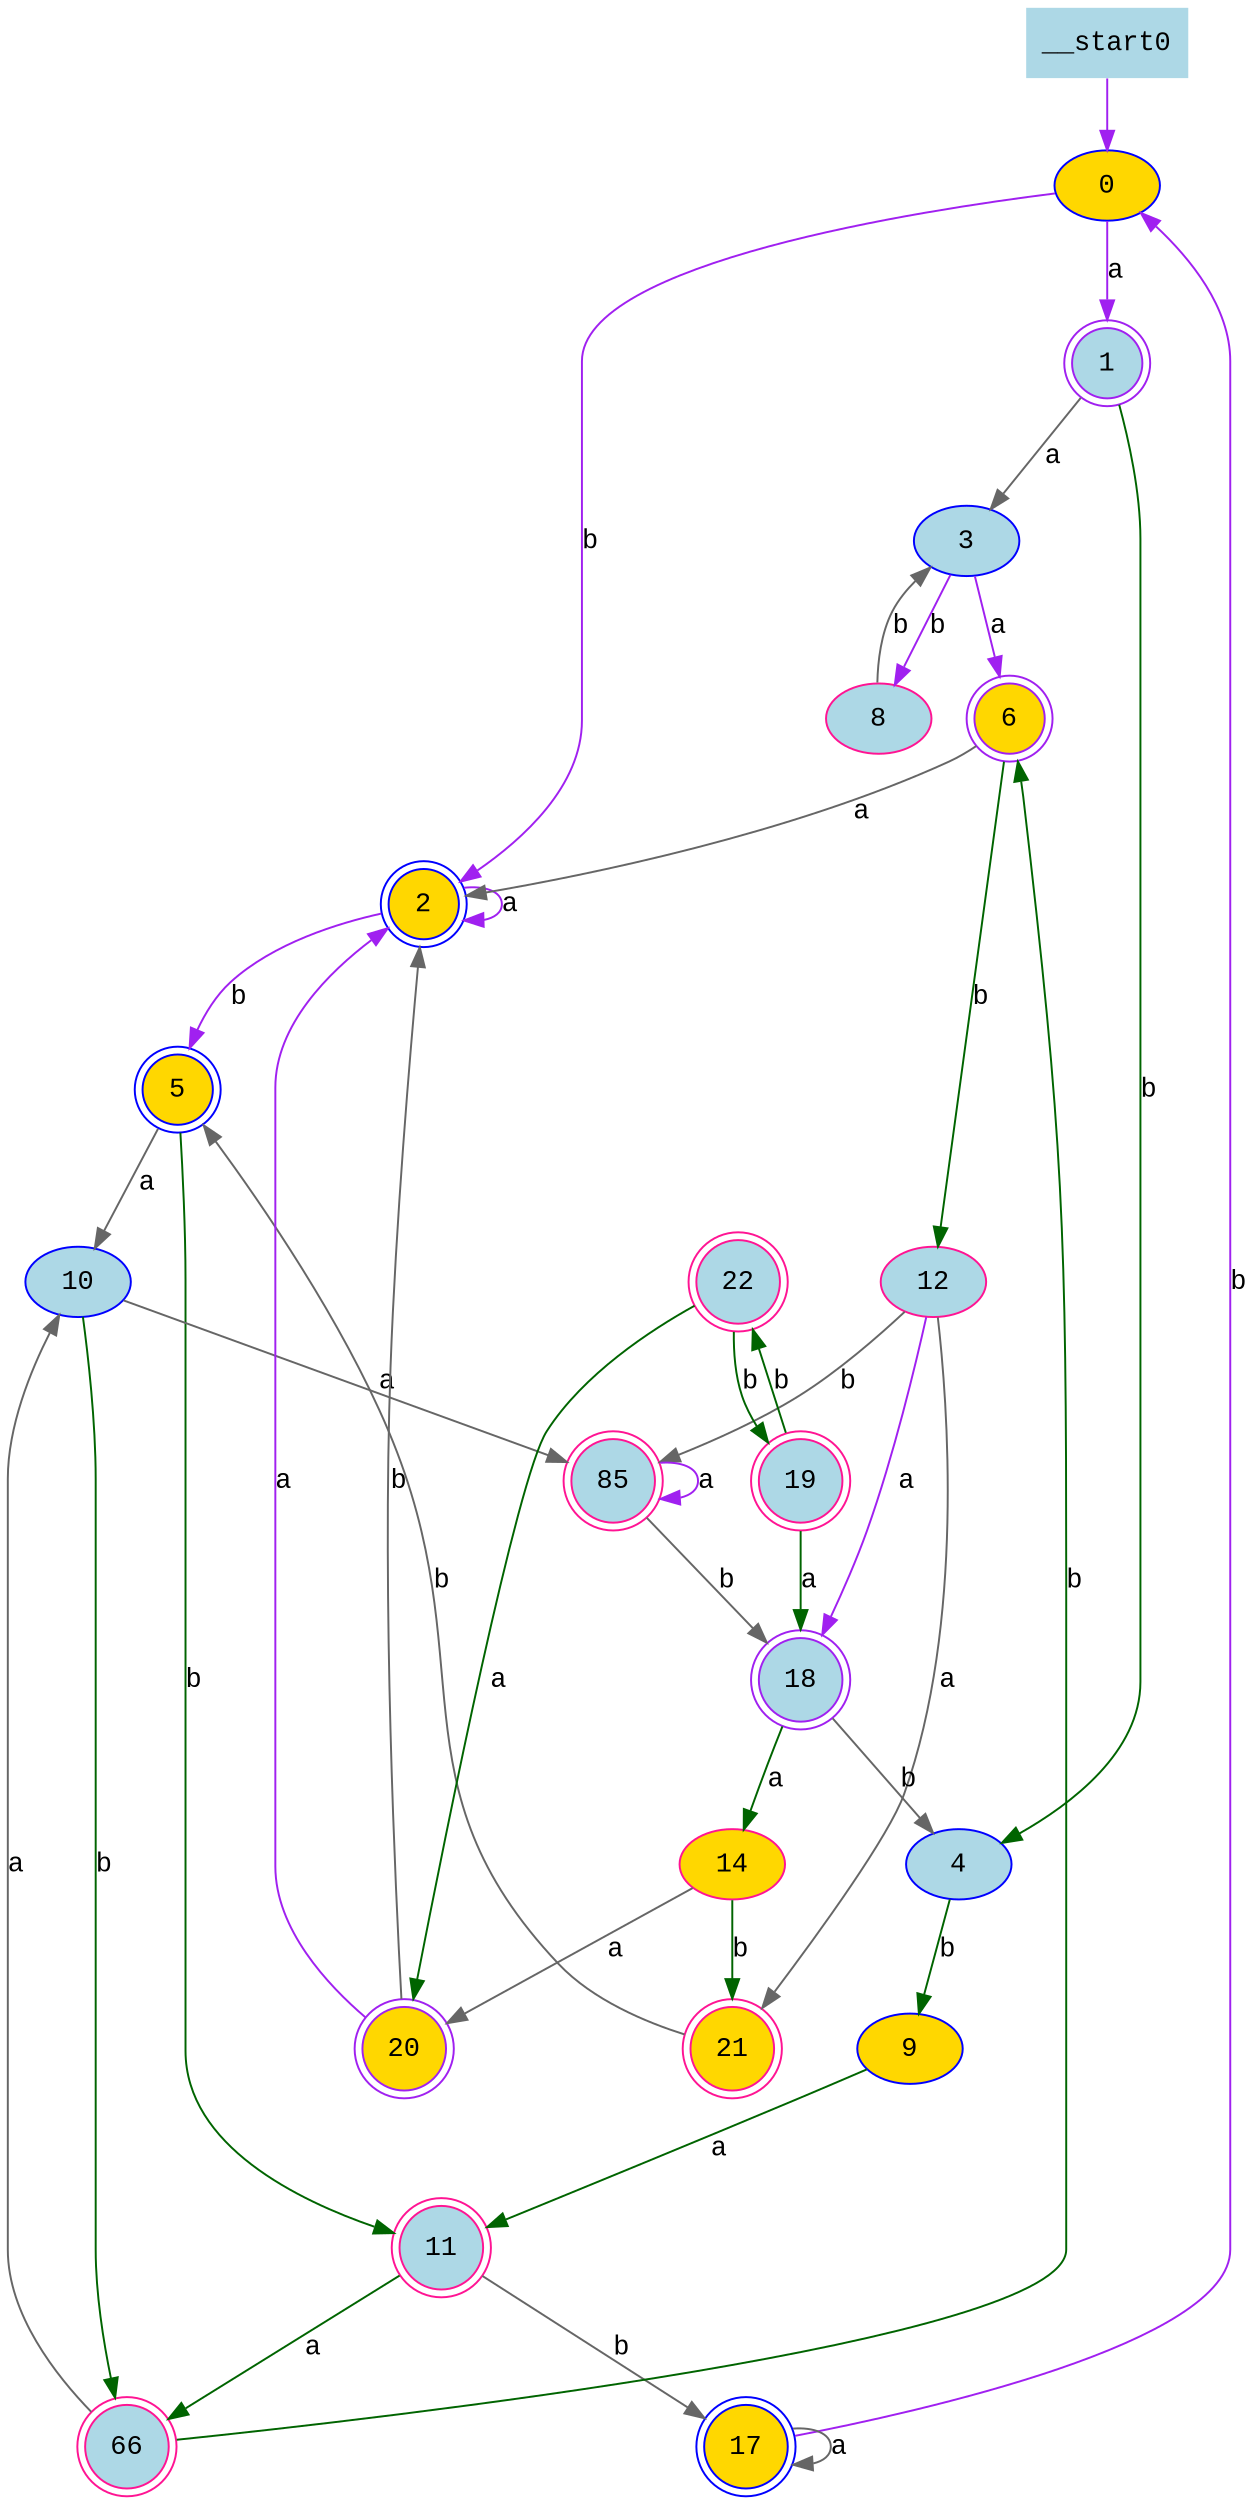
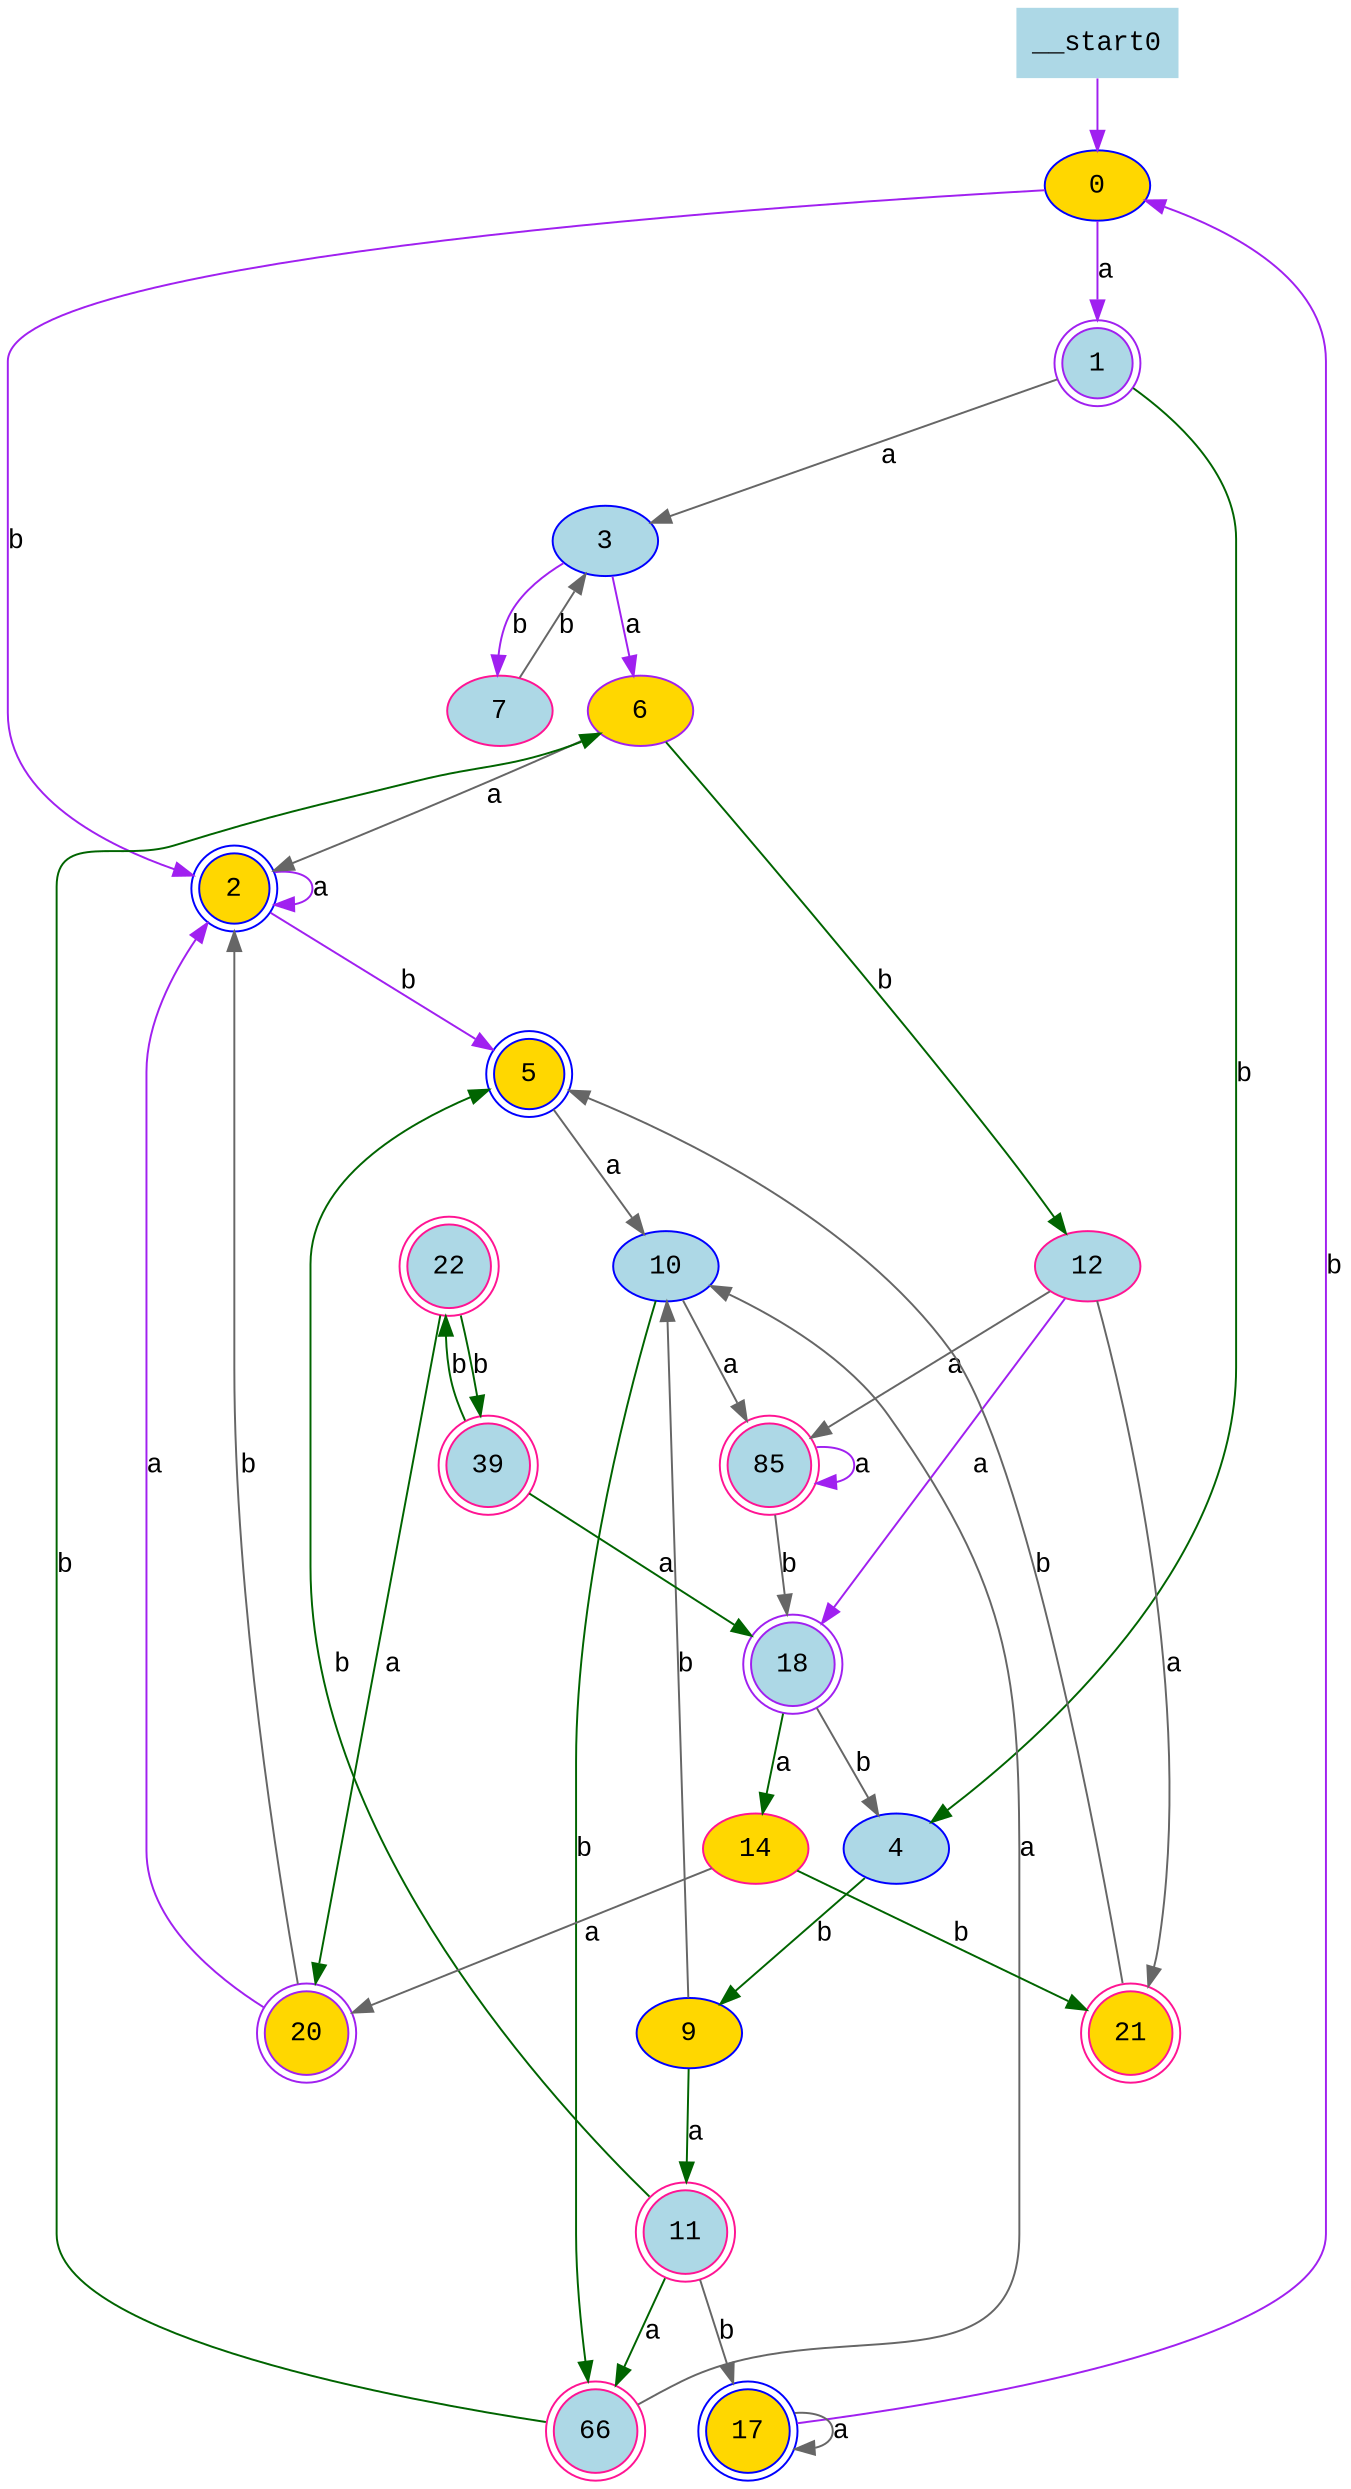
node "8": label "8" -> "7"
node "6": shape doublecircle -> ellipse
edge "12" -> "85": label "b" -> "a"
node "19": label "19" -> "39"
edge "9" -> "10": added, label "b"
edge "5" -> "11": reversed
